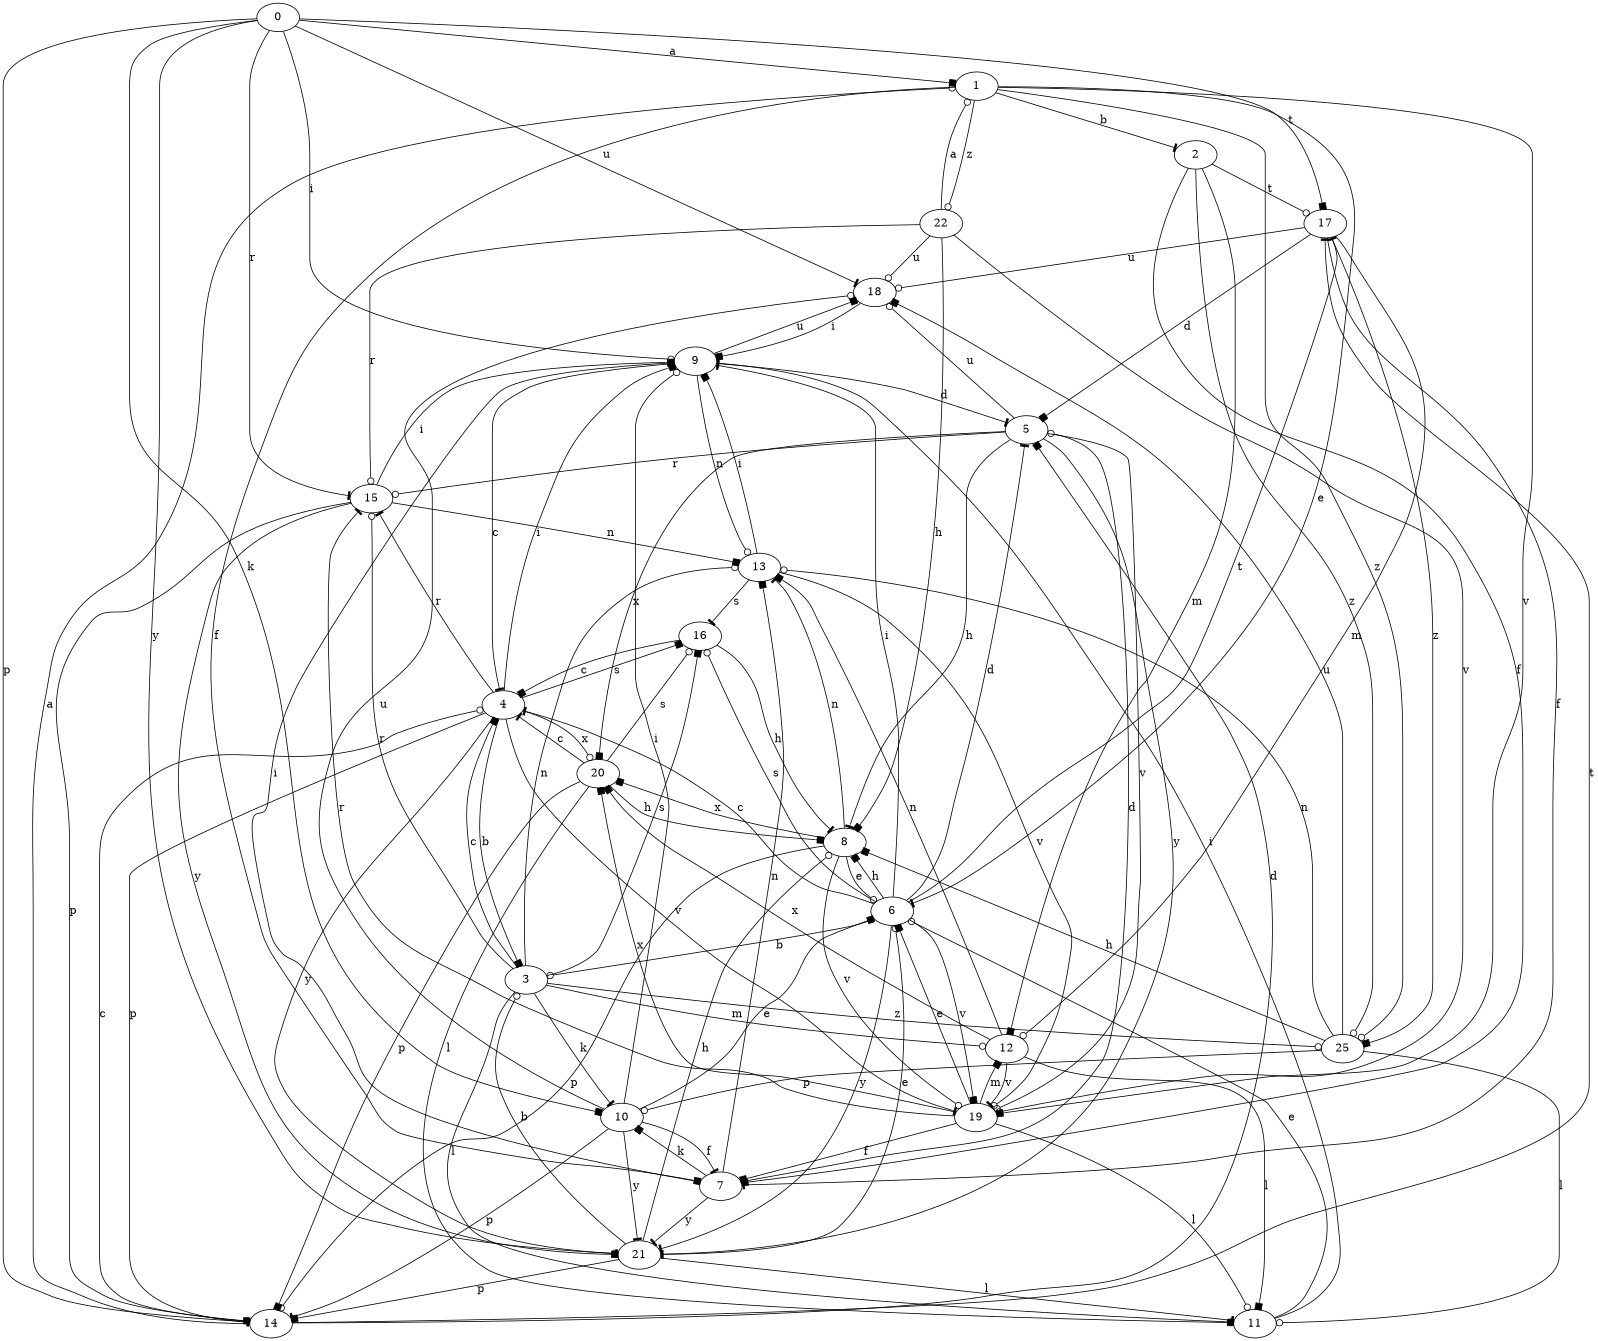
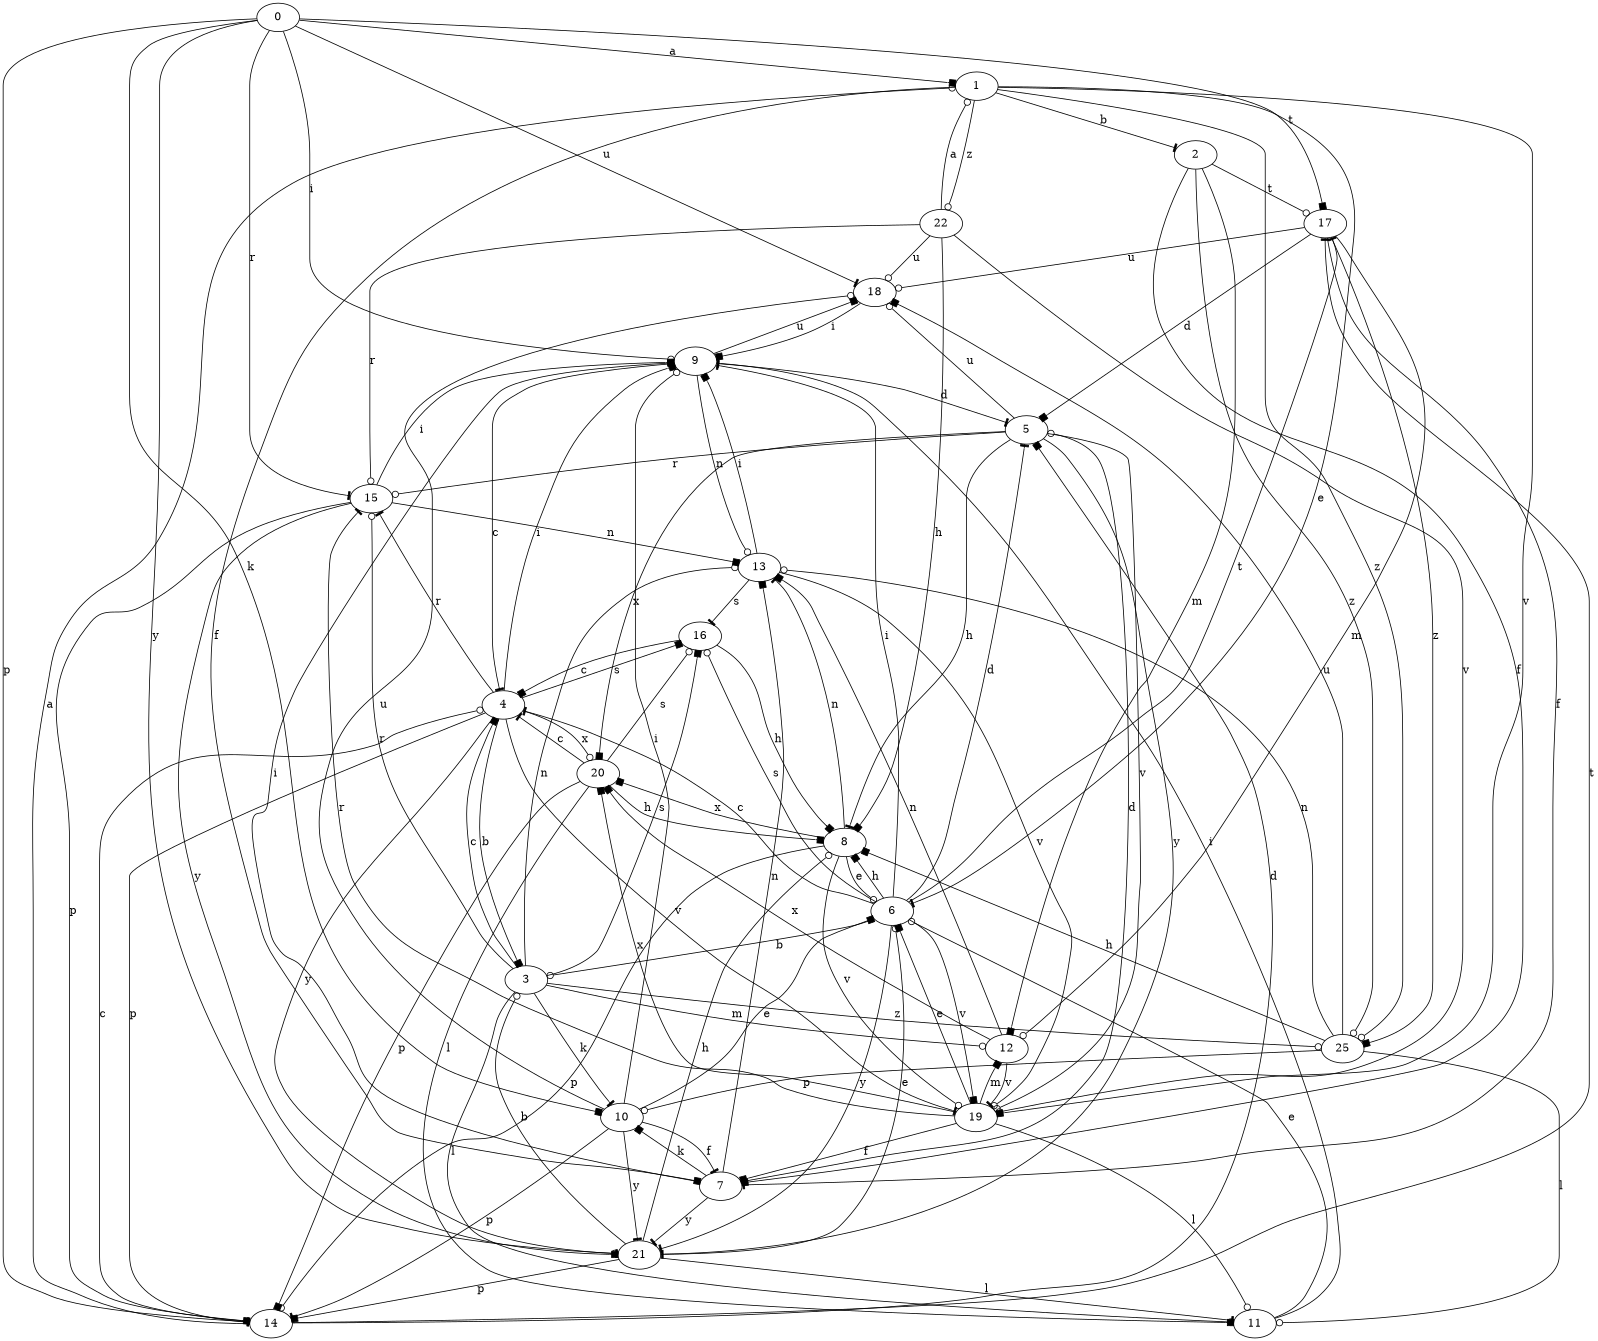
edge "16" -> "8": arrowhead tee -> box
edge "12" -> "11": removed, label "l"
